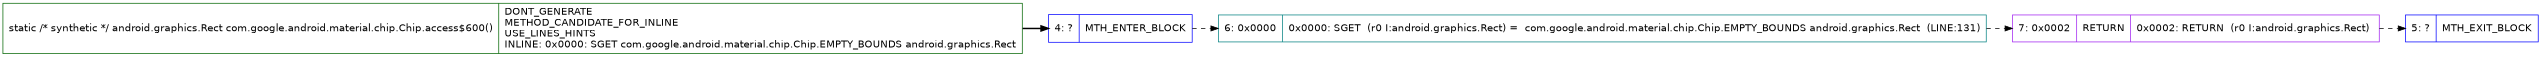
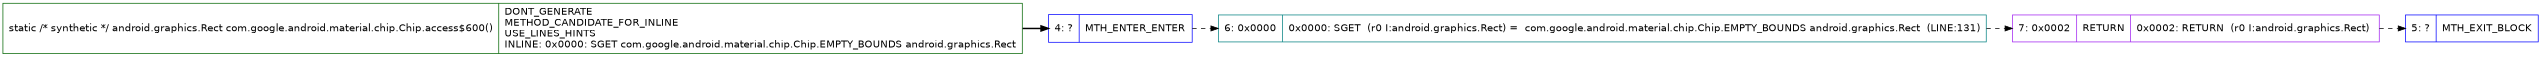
node "4: ?": text "MTH_ENTER_BLOCK" -> "MTH_ENTER_ENTER"
